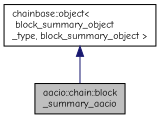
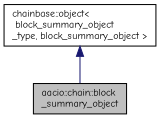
node "aacio::chain::block _summary_aacio": label "aacio::chain::block _summary_aacio" -> "aacio::chain::block _summary_object"
